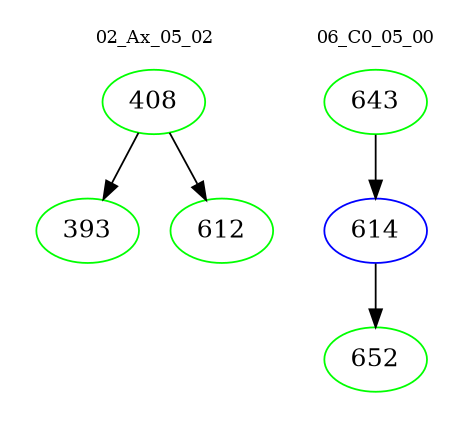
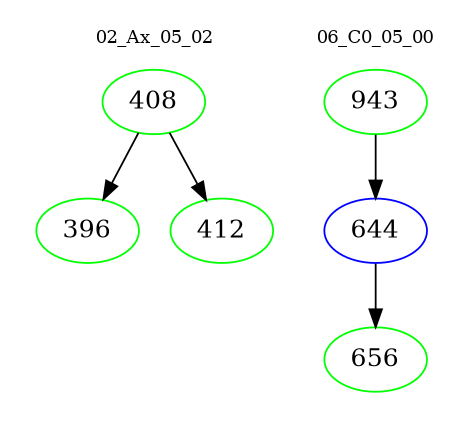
node "643": label "643" -> "943"
node "393": label "393" -> "396"
node "612": label "612" -> "412"
node "614": label "614" -> "644"
node "652": label "652" -> "656"
